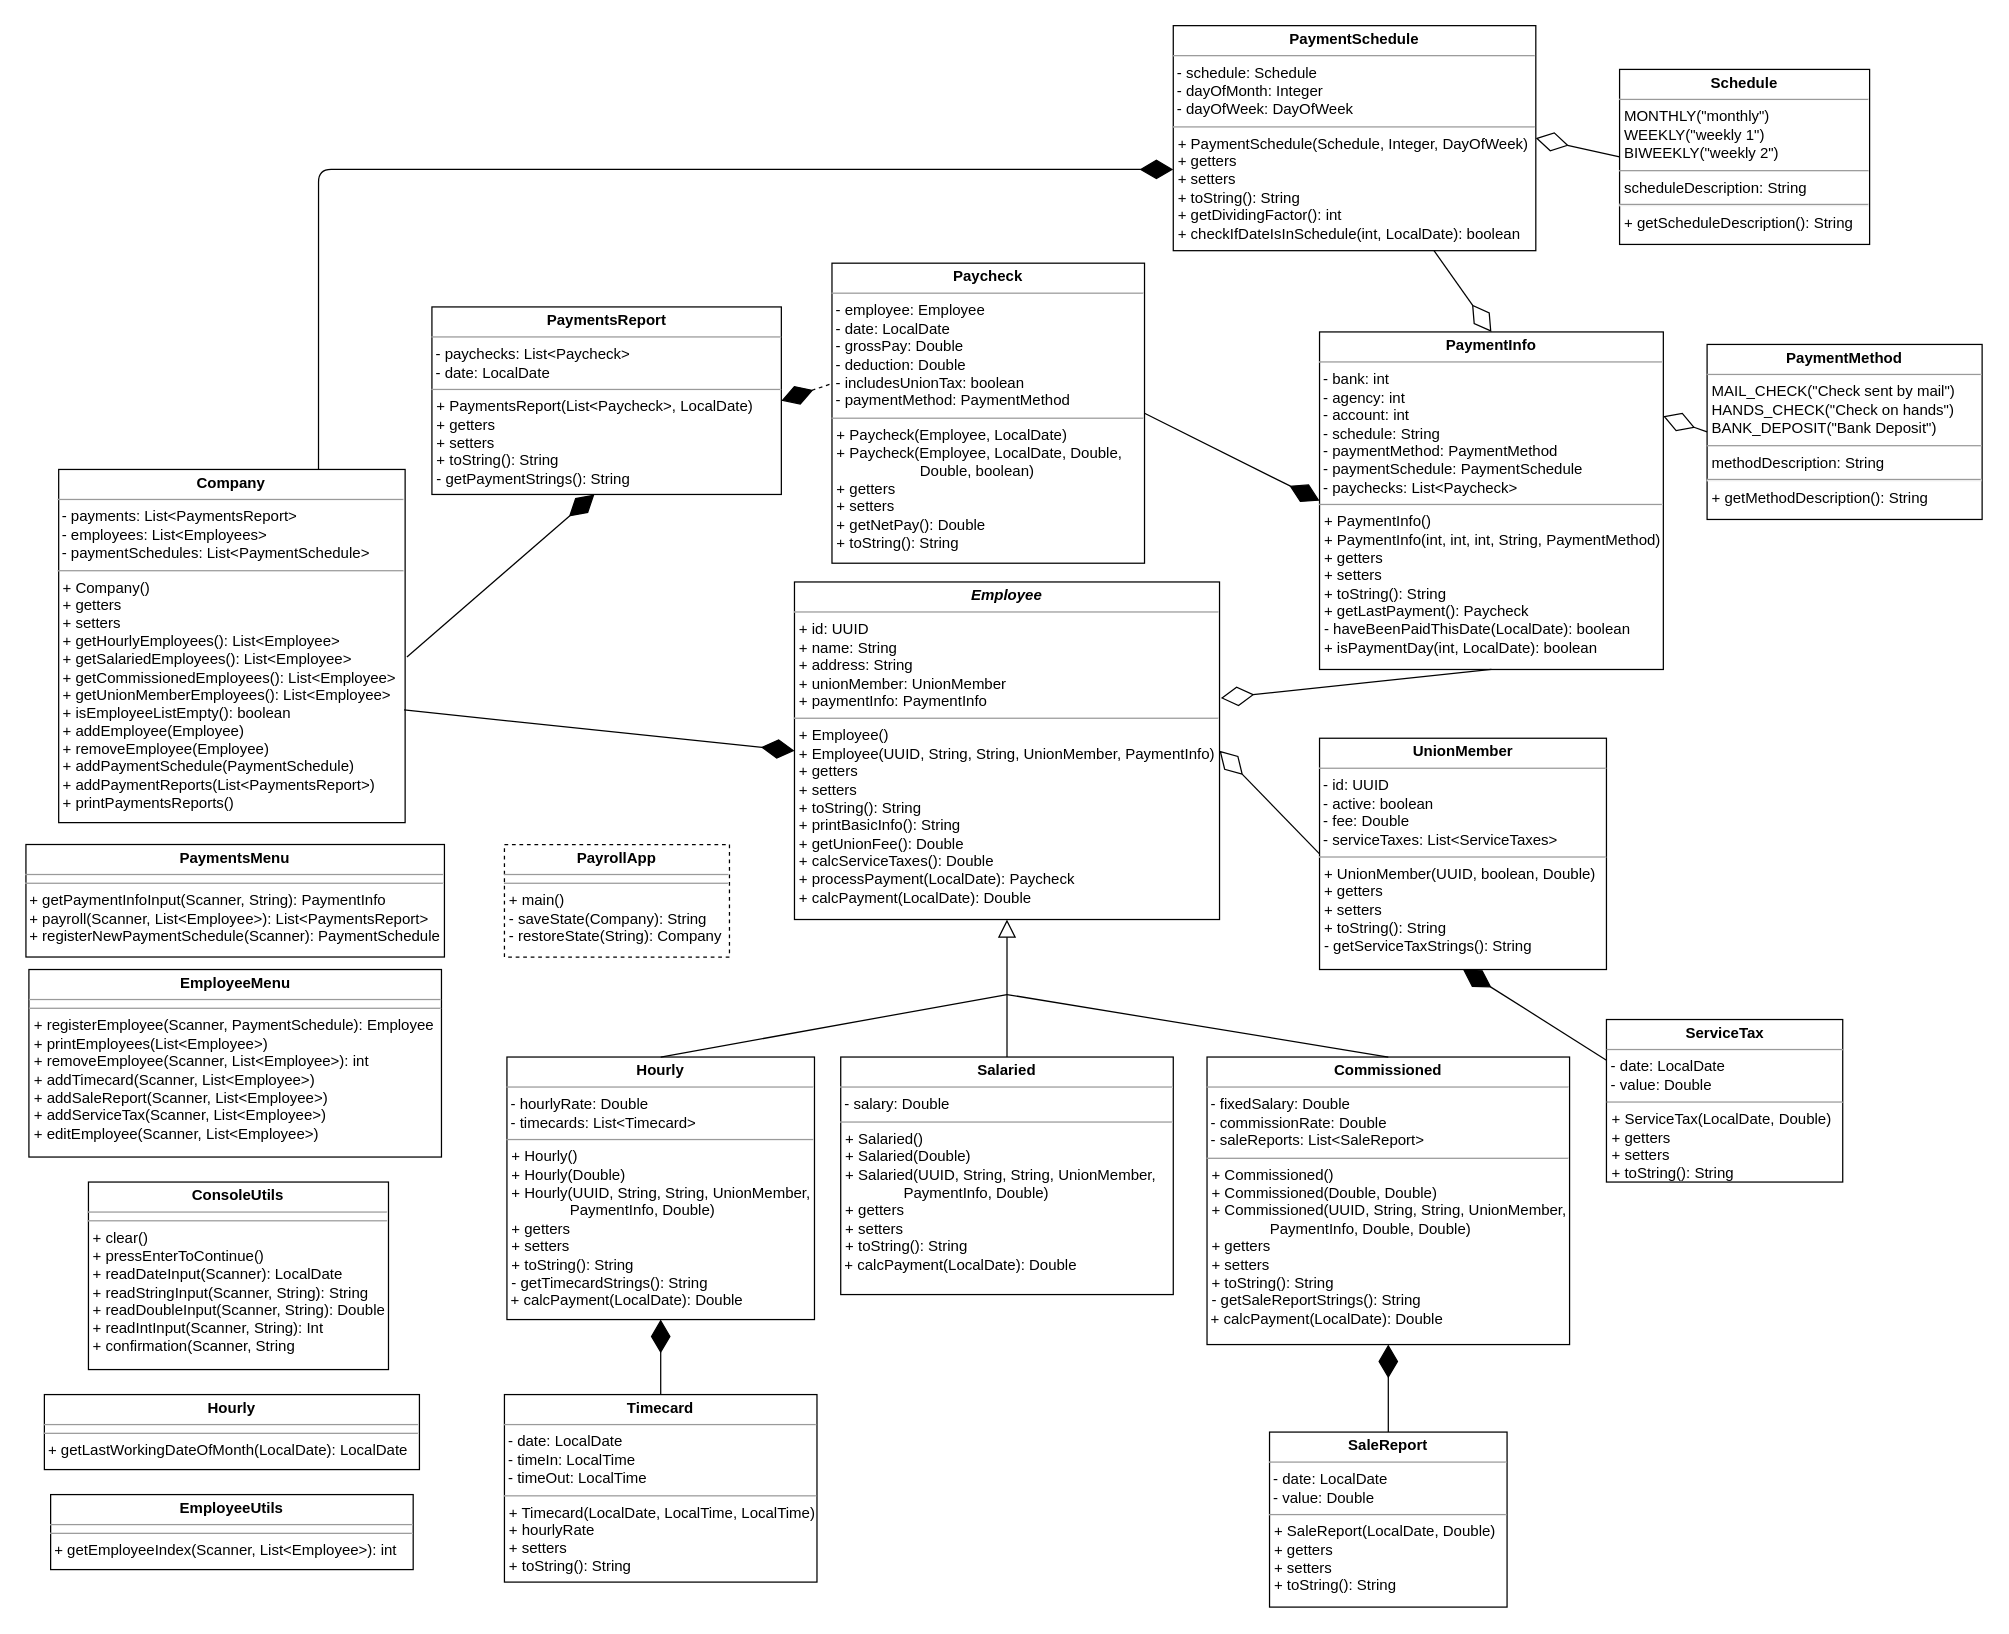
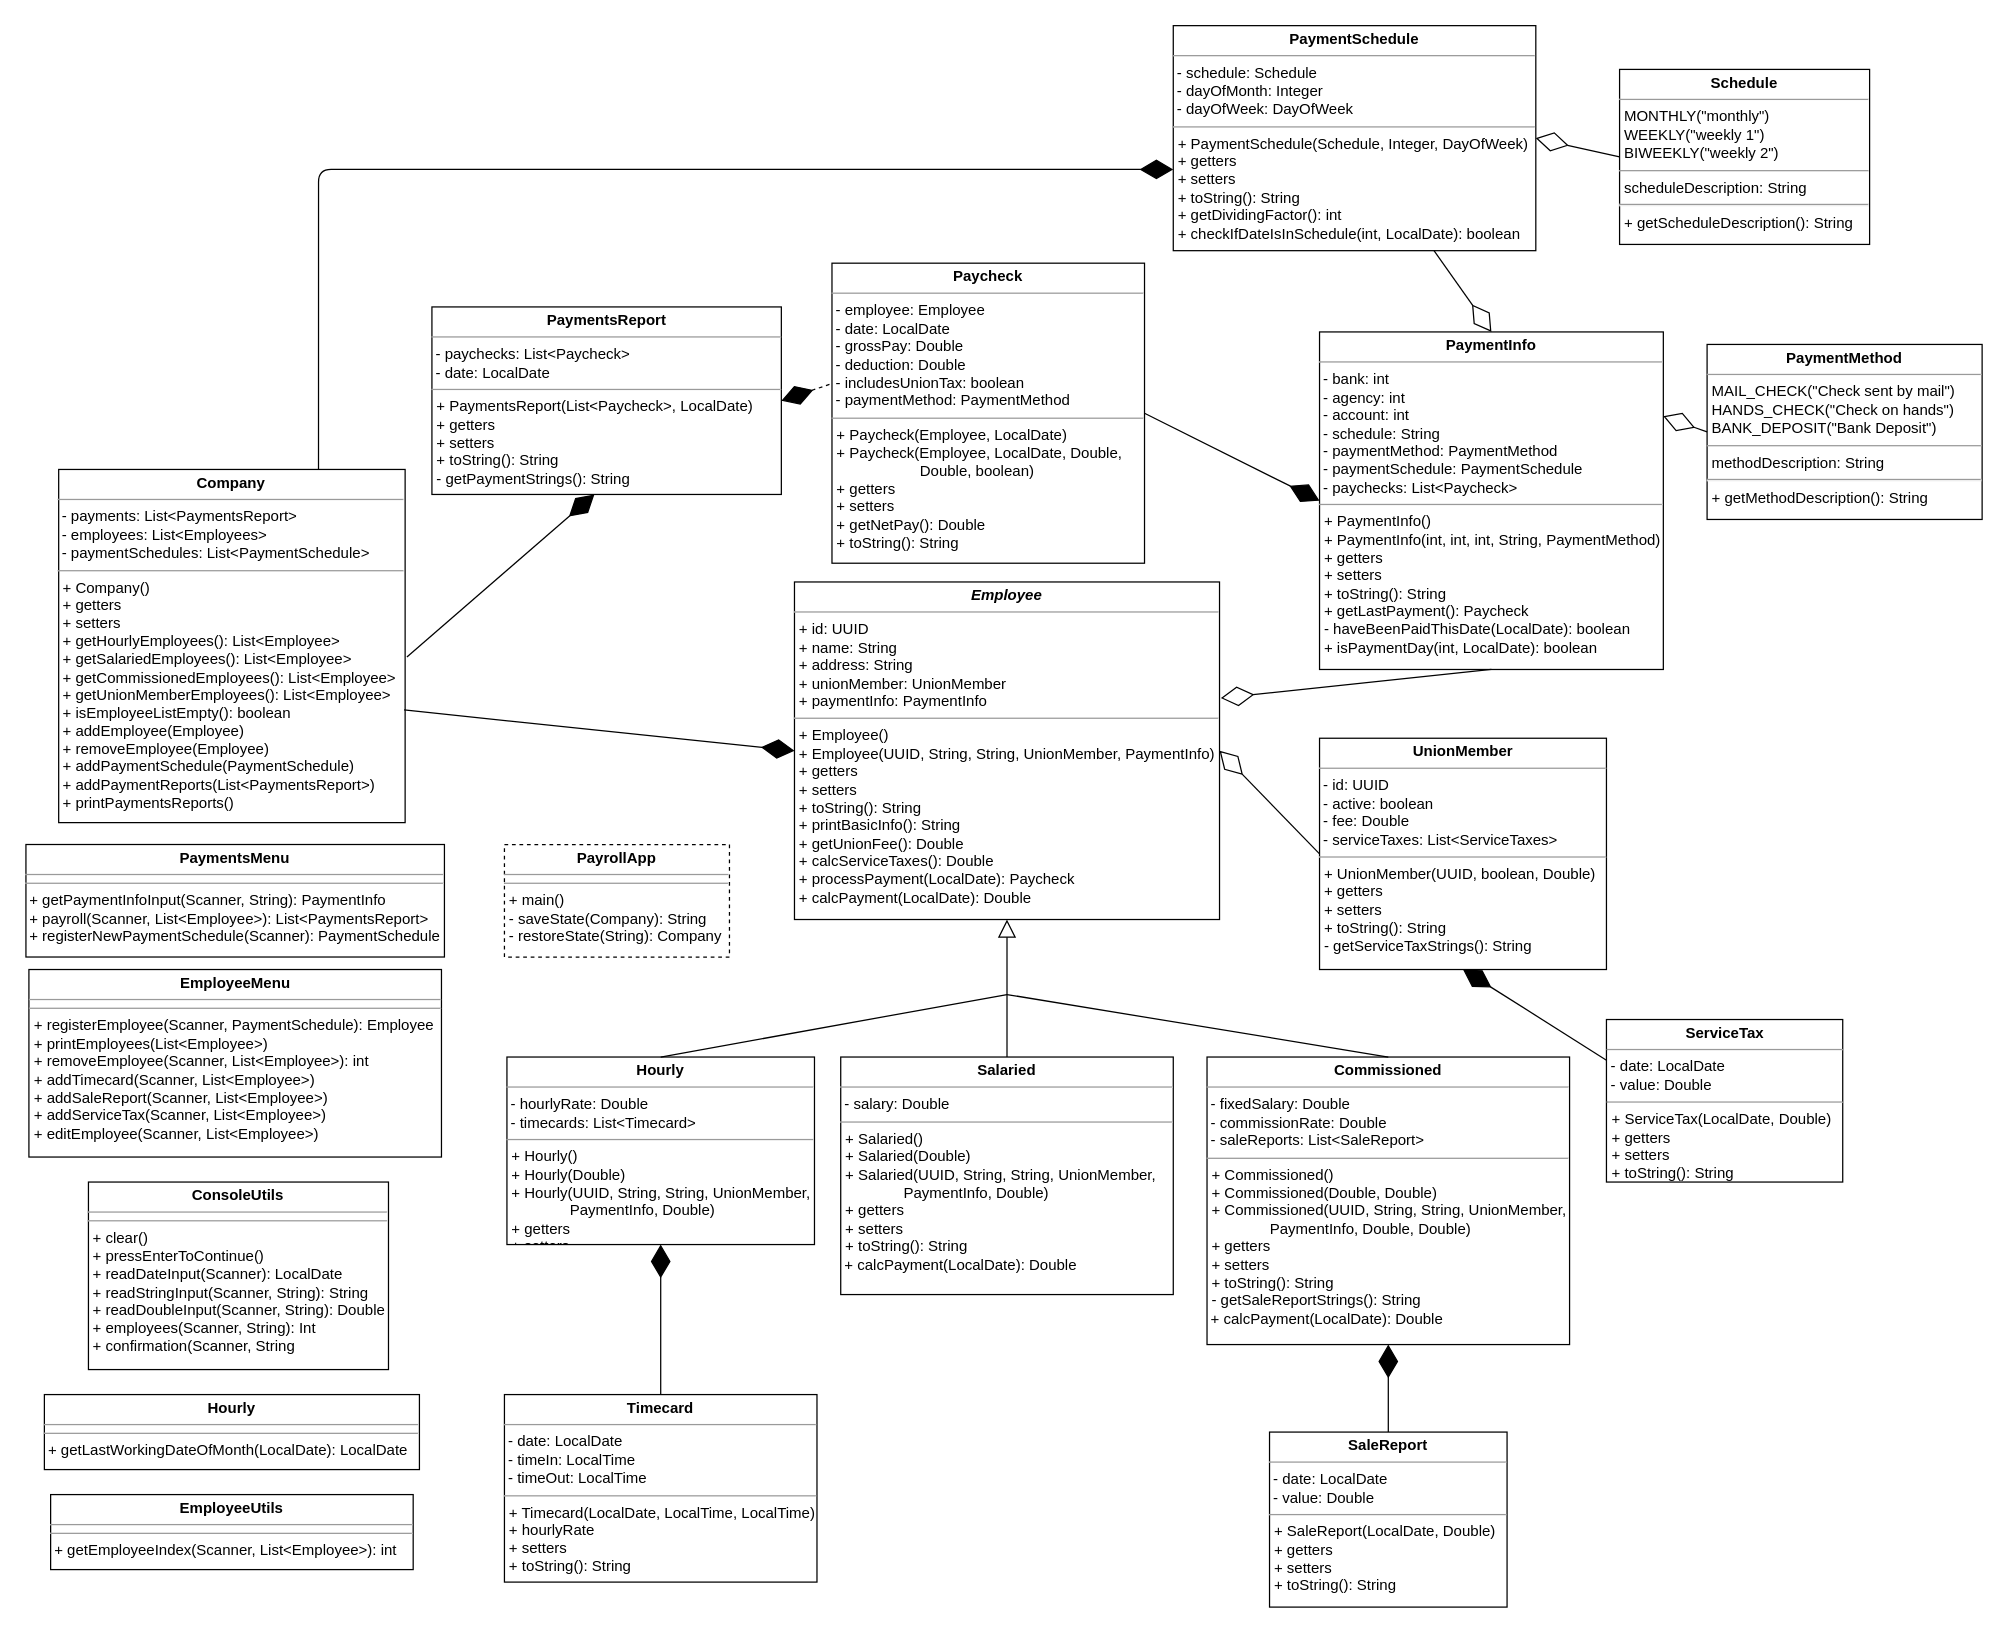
node "Hourly - hourlyRate: Double - timecards: List<Timecard> + Hourly() + Hourly(Double) + Hourly(UUID, String, String, UnionMember, PaymentInfo, Double) + getters + setters + toString(): String - getTimecardStrings(): String + calcPayment(LocalDate): Double": size 308x263 -> 308x188
node "ConsoleUtils + clear() + pressEnterToContinue() + readDateInput(Scanner): LocalDate + readStringInput(Scanner, String): String + readDoubleInput(Scanner, String): Double + readIntInput(Scanner, String): Int + confirmation(Scanner, String": label "ConsoleUtils + clear() + pressEnterToContinue() + readDateInput(Scanner): LocalDate + readStringInput(Scanner, String): String + readDoubleInput(Scanner, String): Double + readIntInput(Scanner, String): Int + confirmation(Scanner, String" -> "ConsoleUtils + clear() + pressEnterToContinue() + readDateInput(Scanner): LocalDate + readStringInput(Scanner, String): String + readDoubleInput(Scanner, String): Double + employees(Scanner, String): Int + confirmation(Scanner, String"
